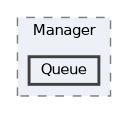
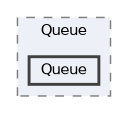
cluster "Manager": label "Manager" -> "Queue"
